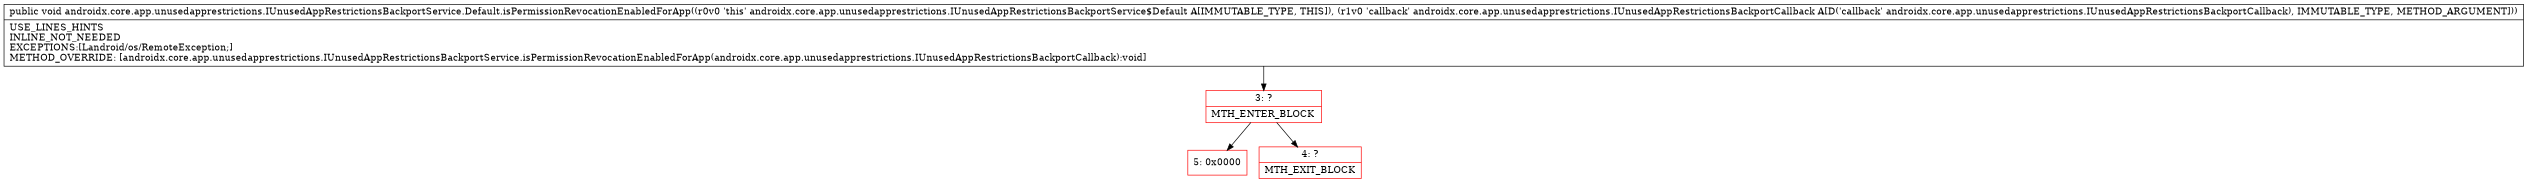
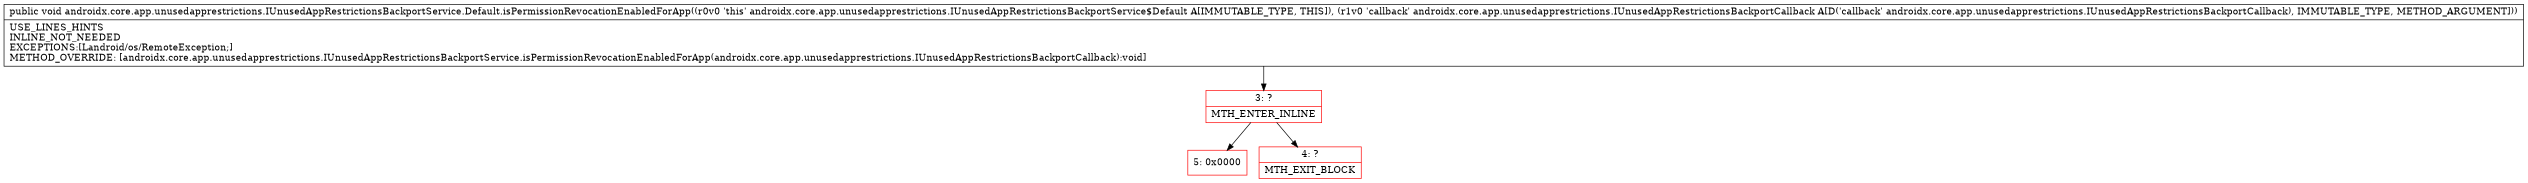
node "3: ?": text "MTH_ENTER_BLOCK" -> "MTH_ENTER_INLINE"
